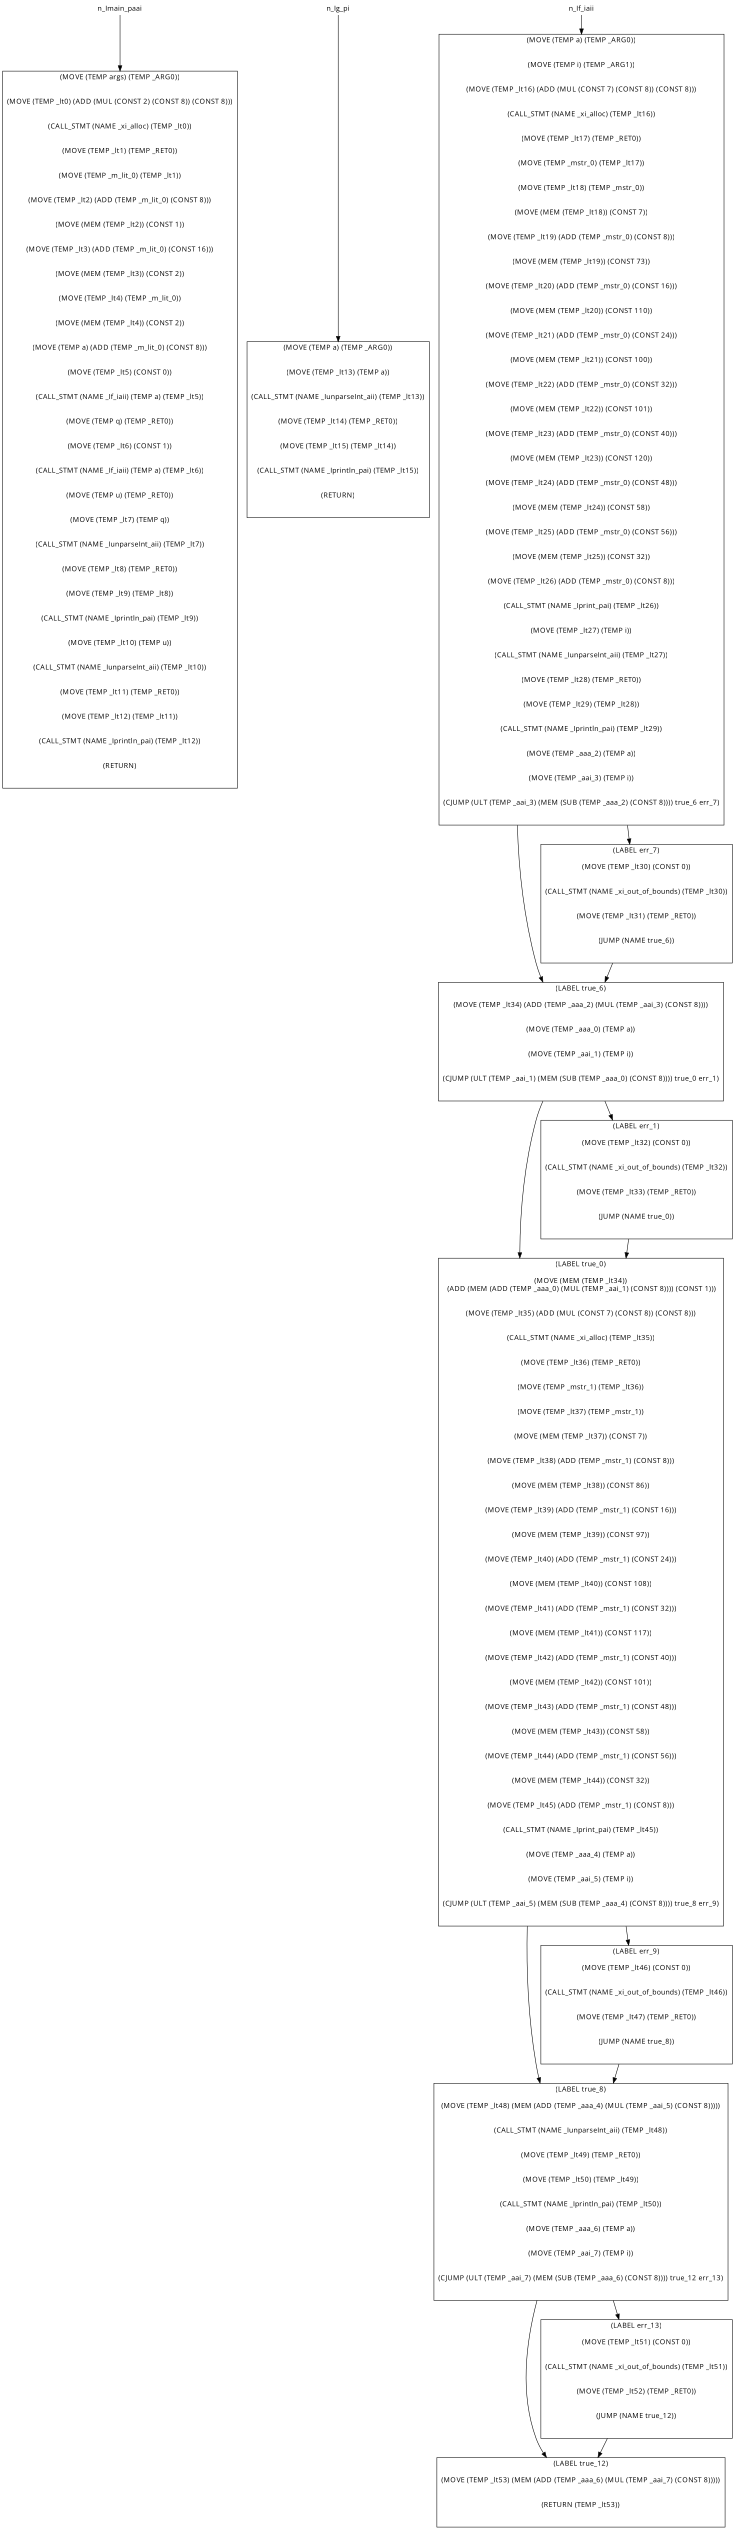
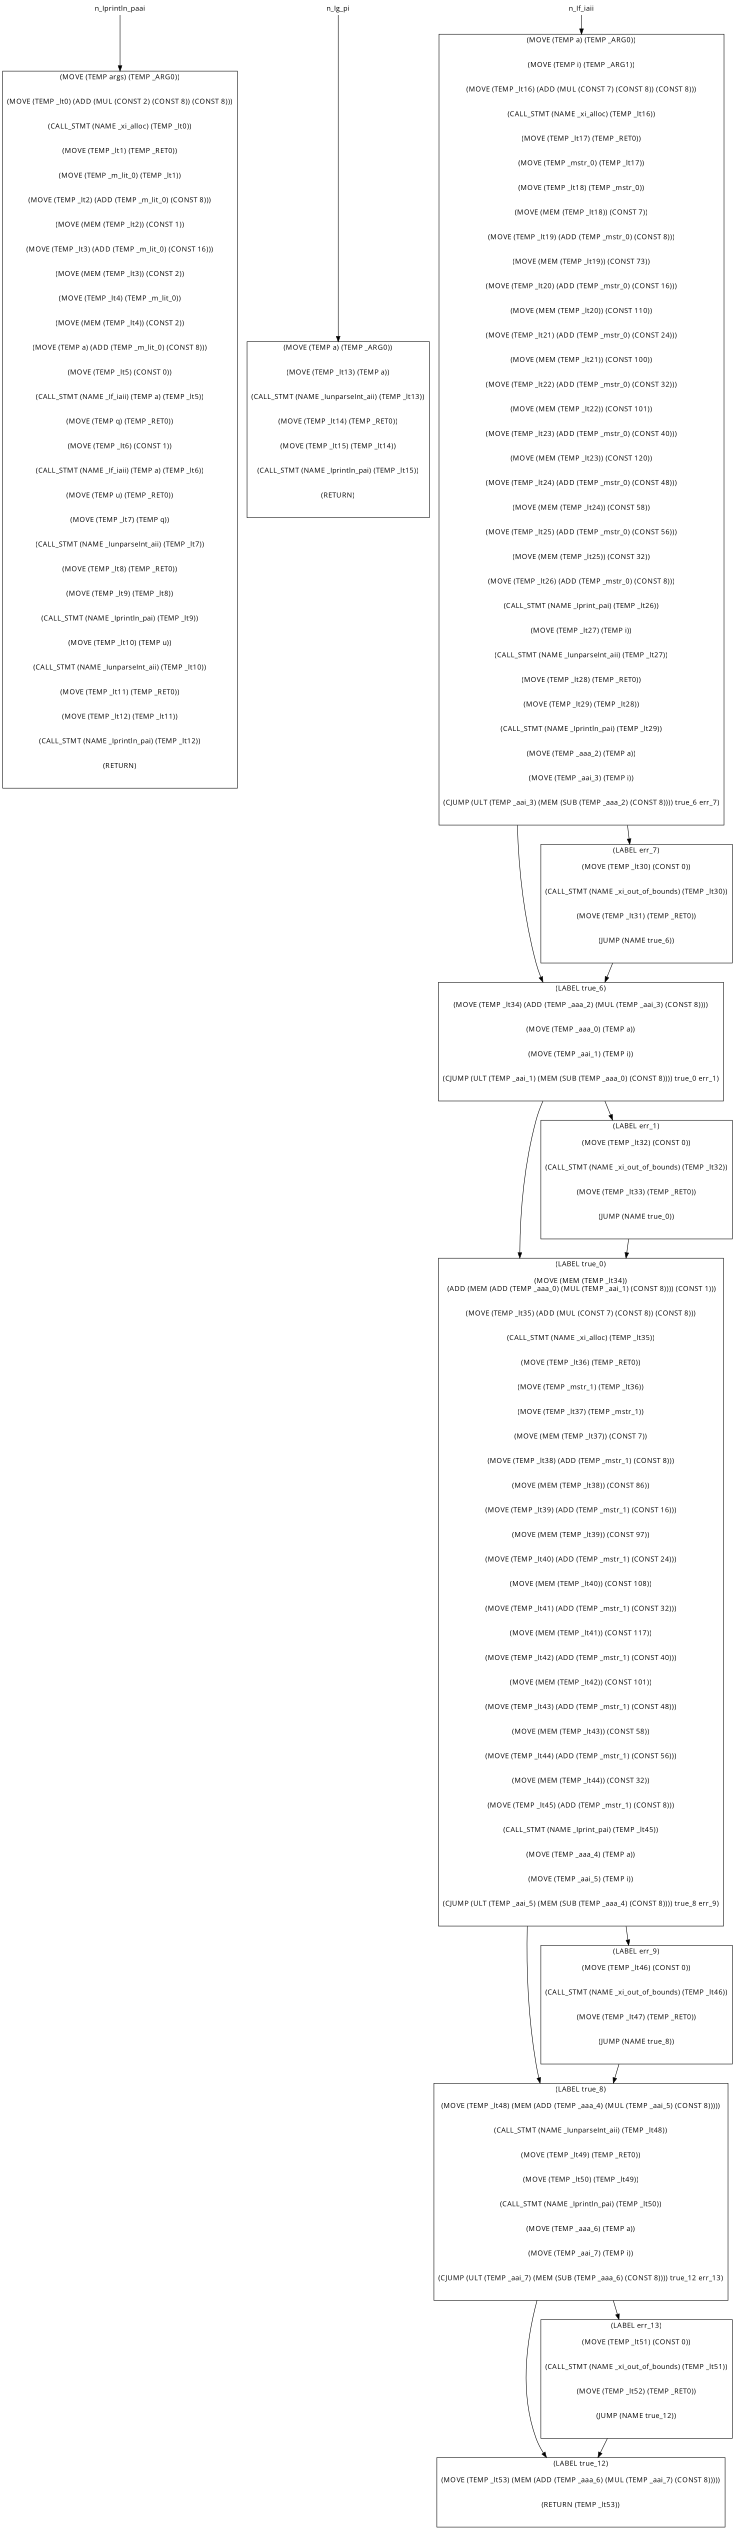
node "n_Imain_paai": label "n_Imain_paai" -> "n_Iprintln_paai"
